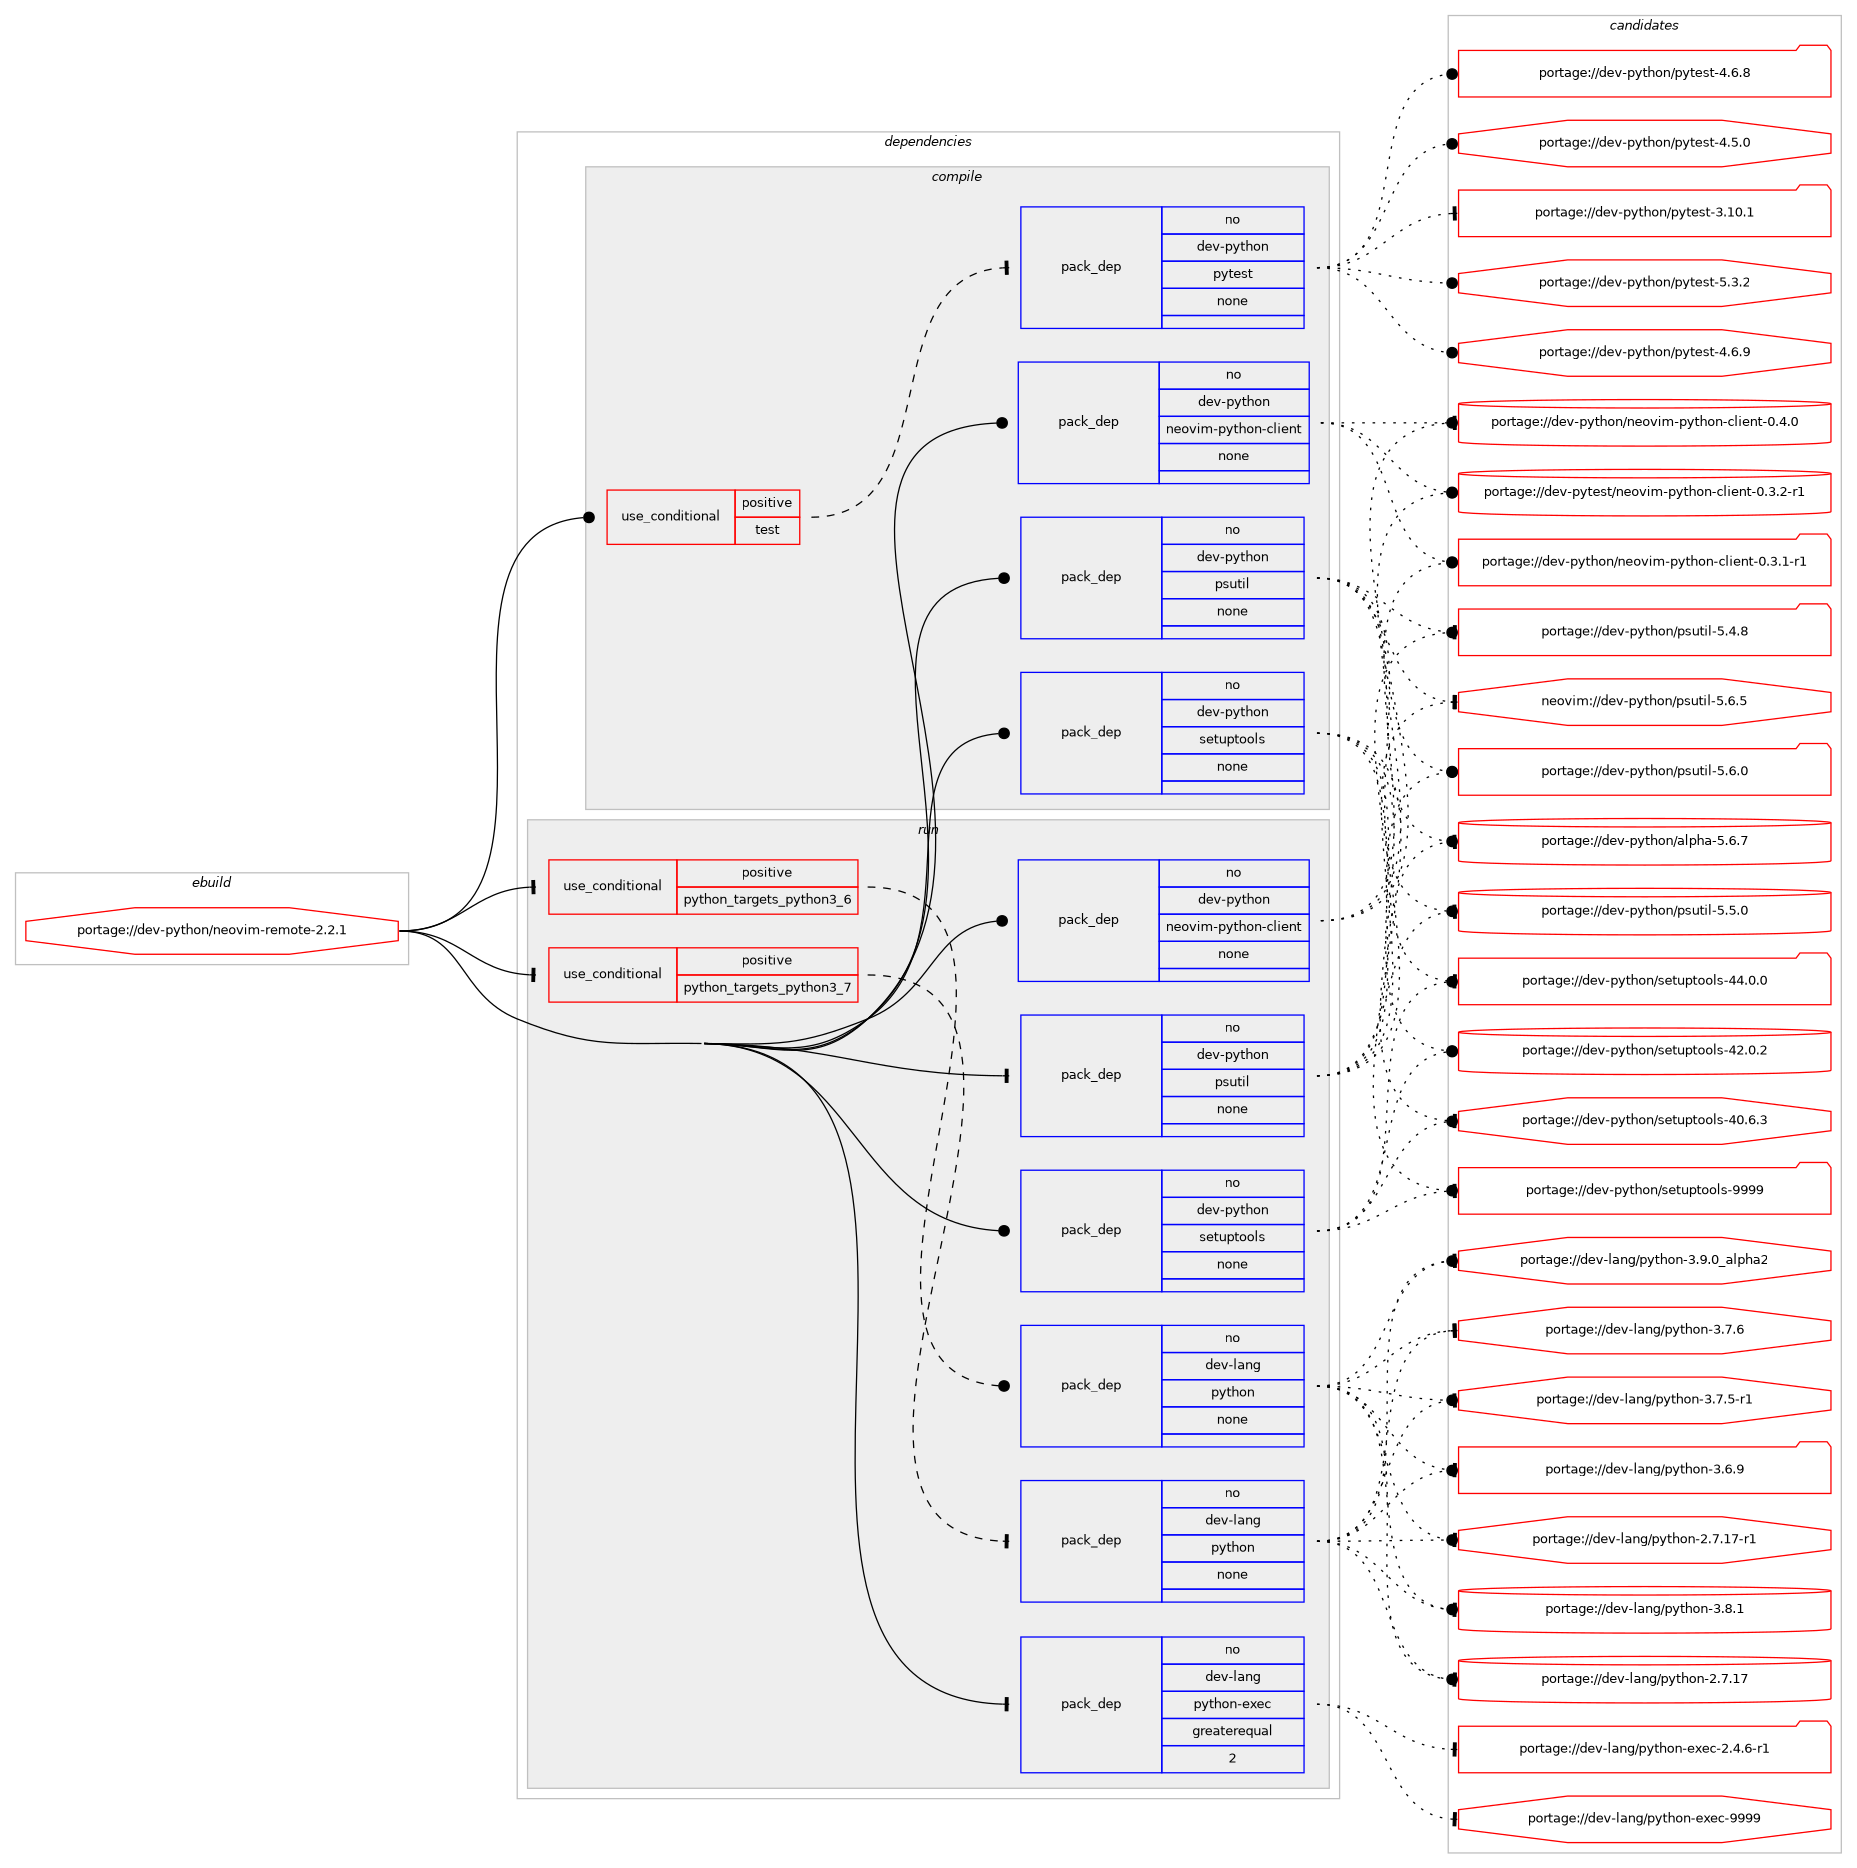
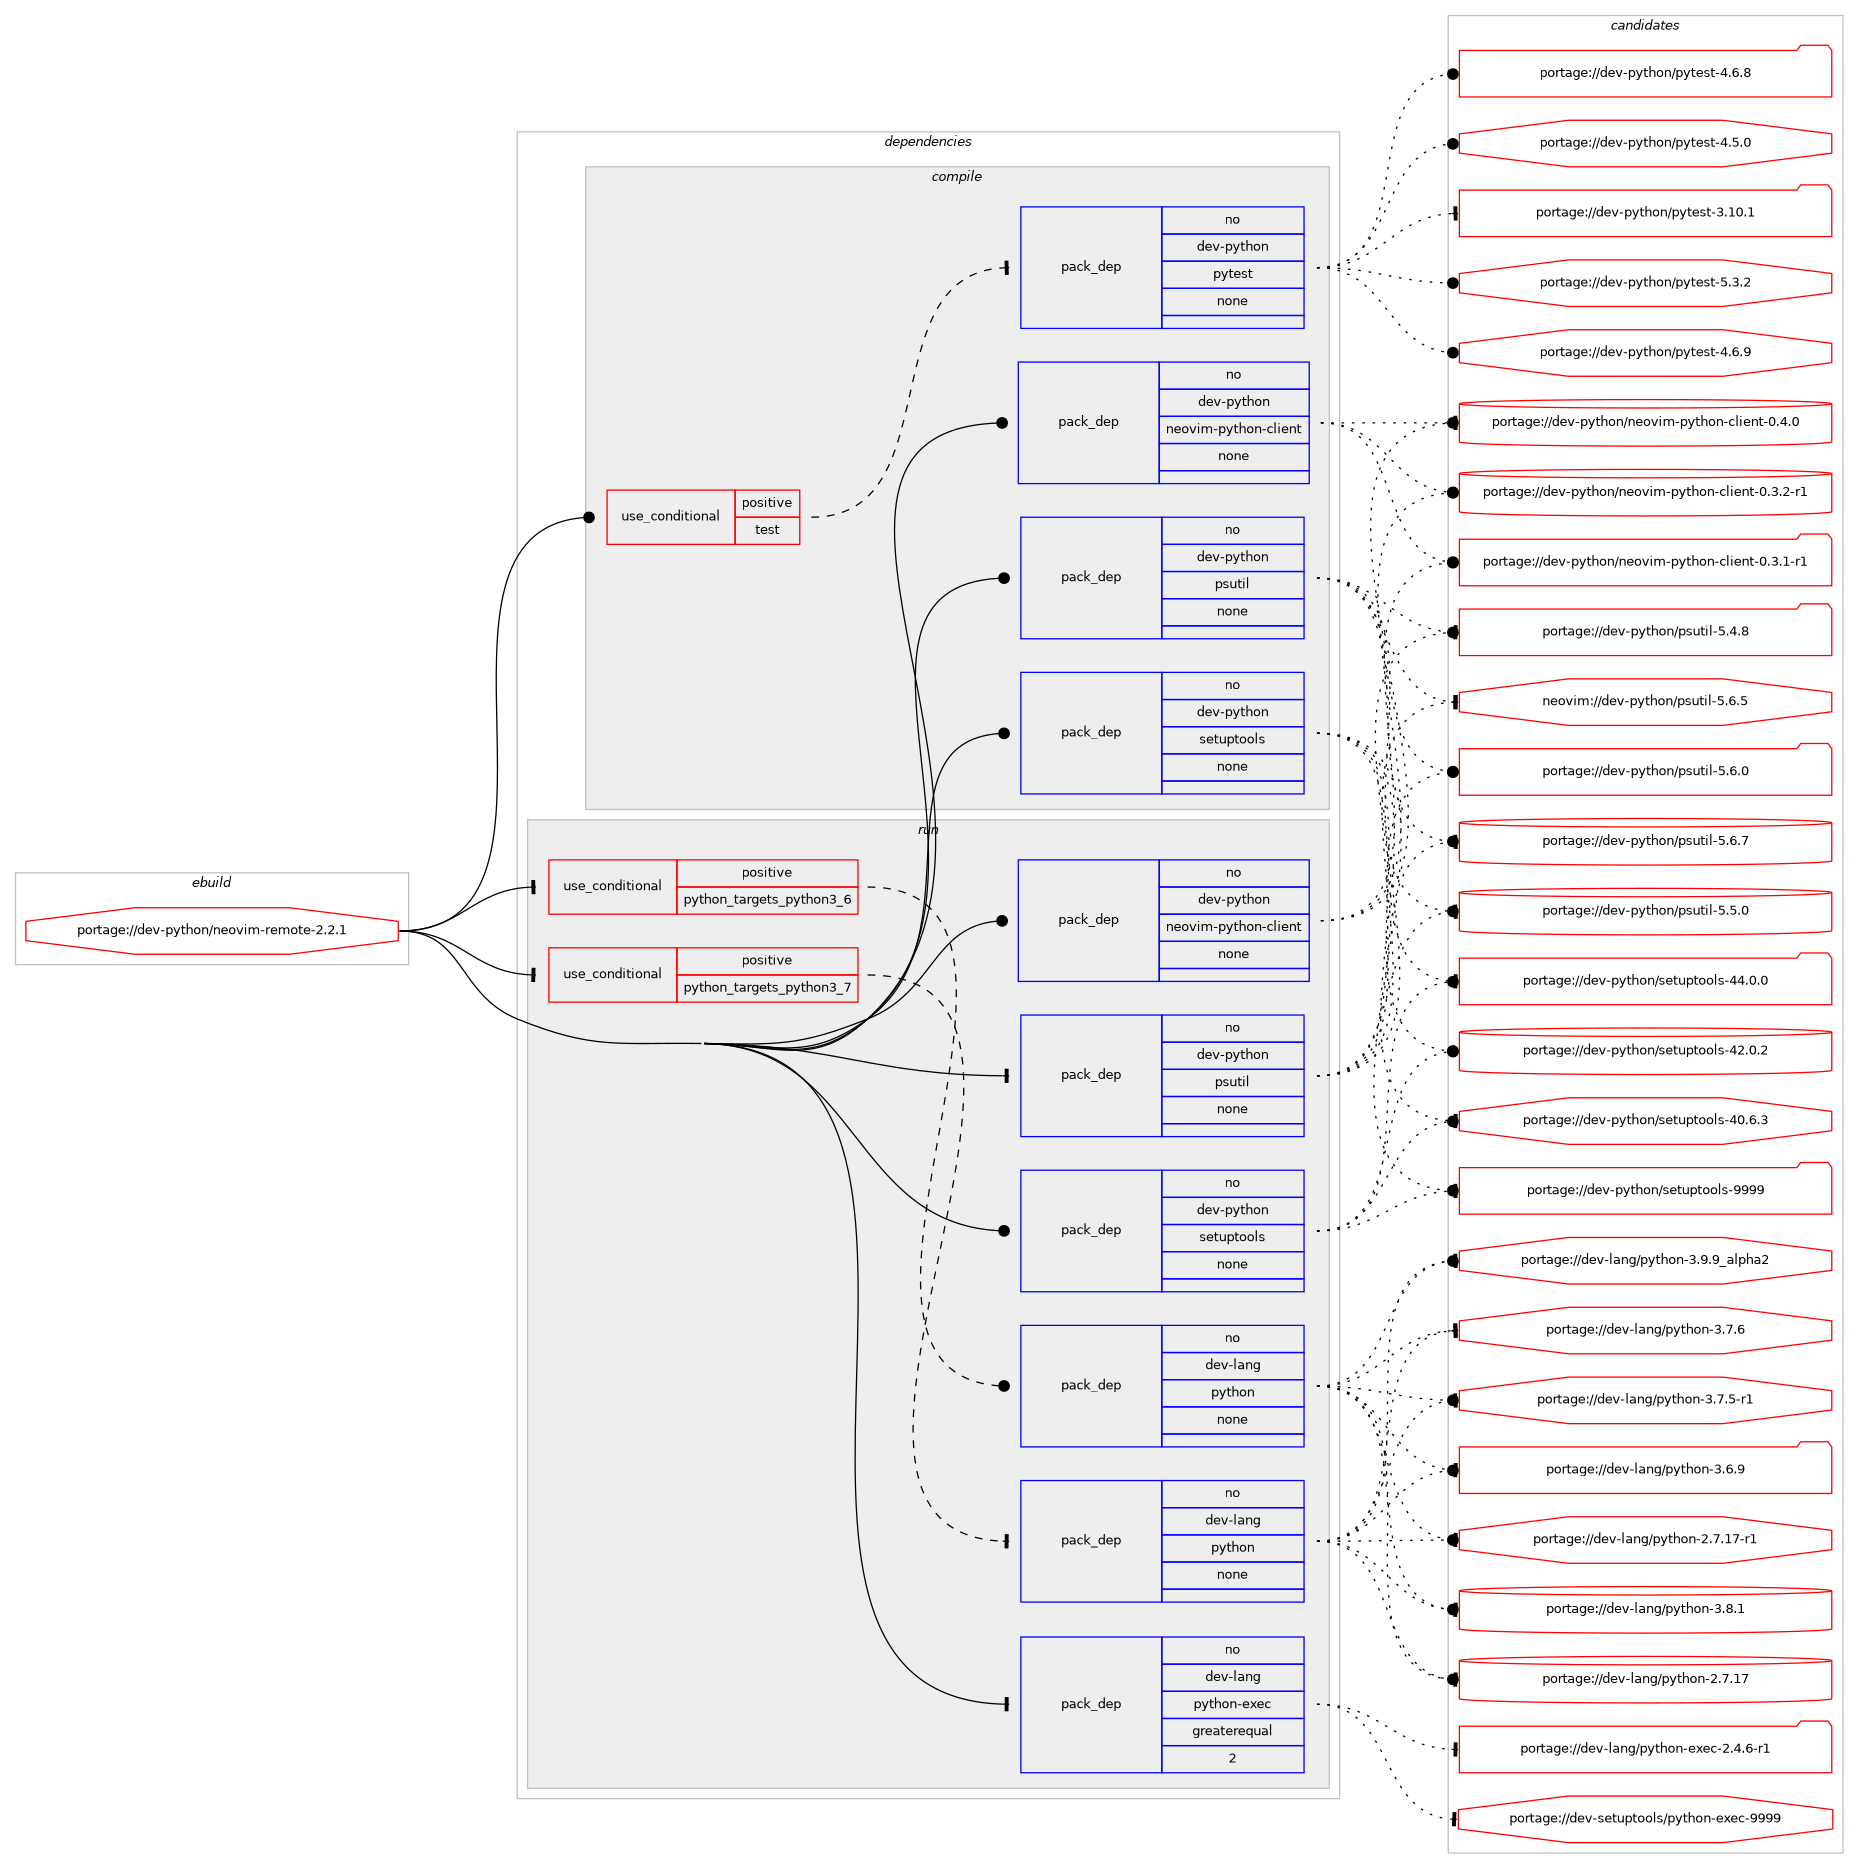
node "portage://dev-pytest/neovim-python-client-0.3.2-r1": label "portage://dev-pytest/neovim-python-client-0.3.2-r1" -> "portage://dev-python/neovim-python-client-0.3.2-r1"
node "portage://dev-python/alpha-5.6.7": label "portage://dev-python/alpha-5.6.7" -> "portage://dev-python/psutil-5.6.7"
node "portage://dev-lang/python-3.9.0_alpha2": label "portage://dev-lang/python-3.9.0_alpha2" -> "portage://dev-lang/python-3.9.9_alpha2"
node "portage://dev-lang/python-exec-9999": label "portage://dev-lang/python-exec-9999" -> "portage://dev-setuptools/python-exec-9999"
